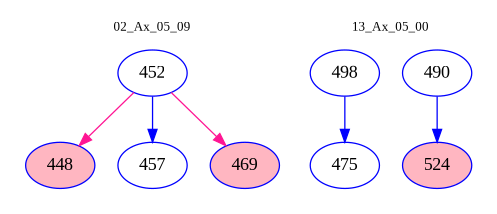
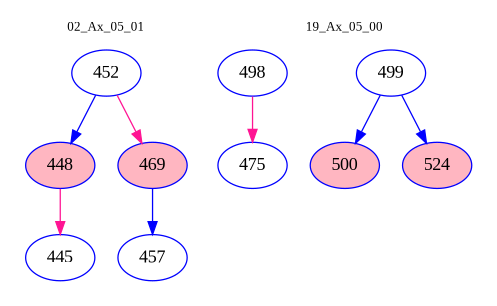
cluster "02_Ax_05_09": label "02_Ax_05_09" -> "02_Ax_05_01"
cluster "13_Ax_05_00": label "13_Ax_05_00" -> "19_Ax_05_00"
node "490": label "490" -> "499"
edge "452" -> "457": now "469" -> "457"
edge "498" -> "475": color blue -> deeppink
edge "452" -> "448": color deeppink -> blue
node "500": added
node "445": added
